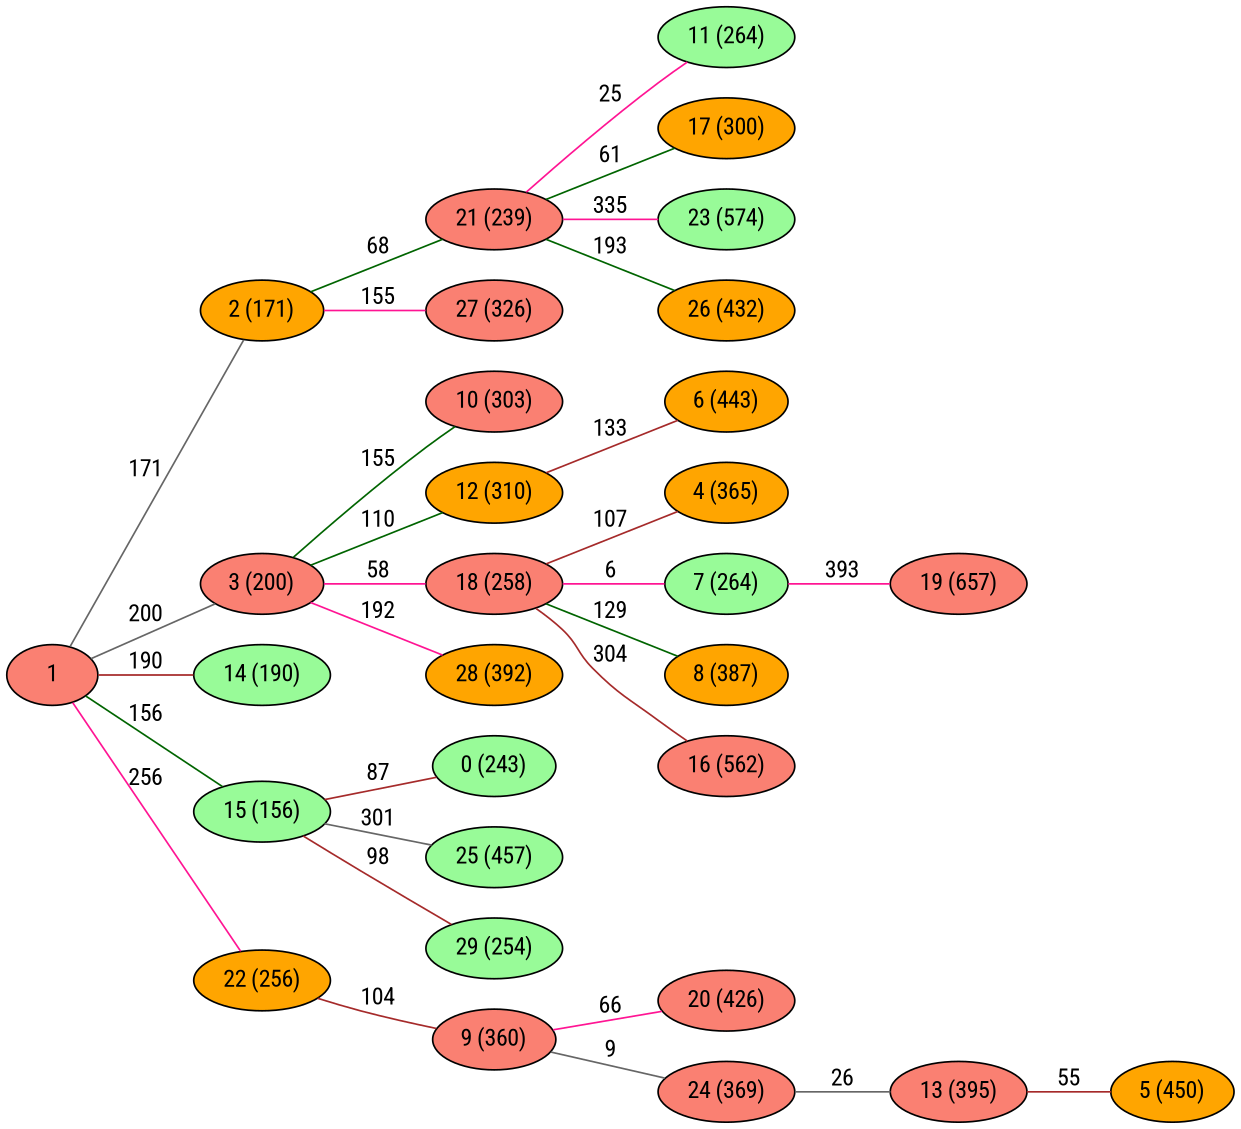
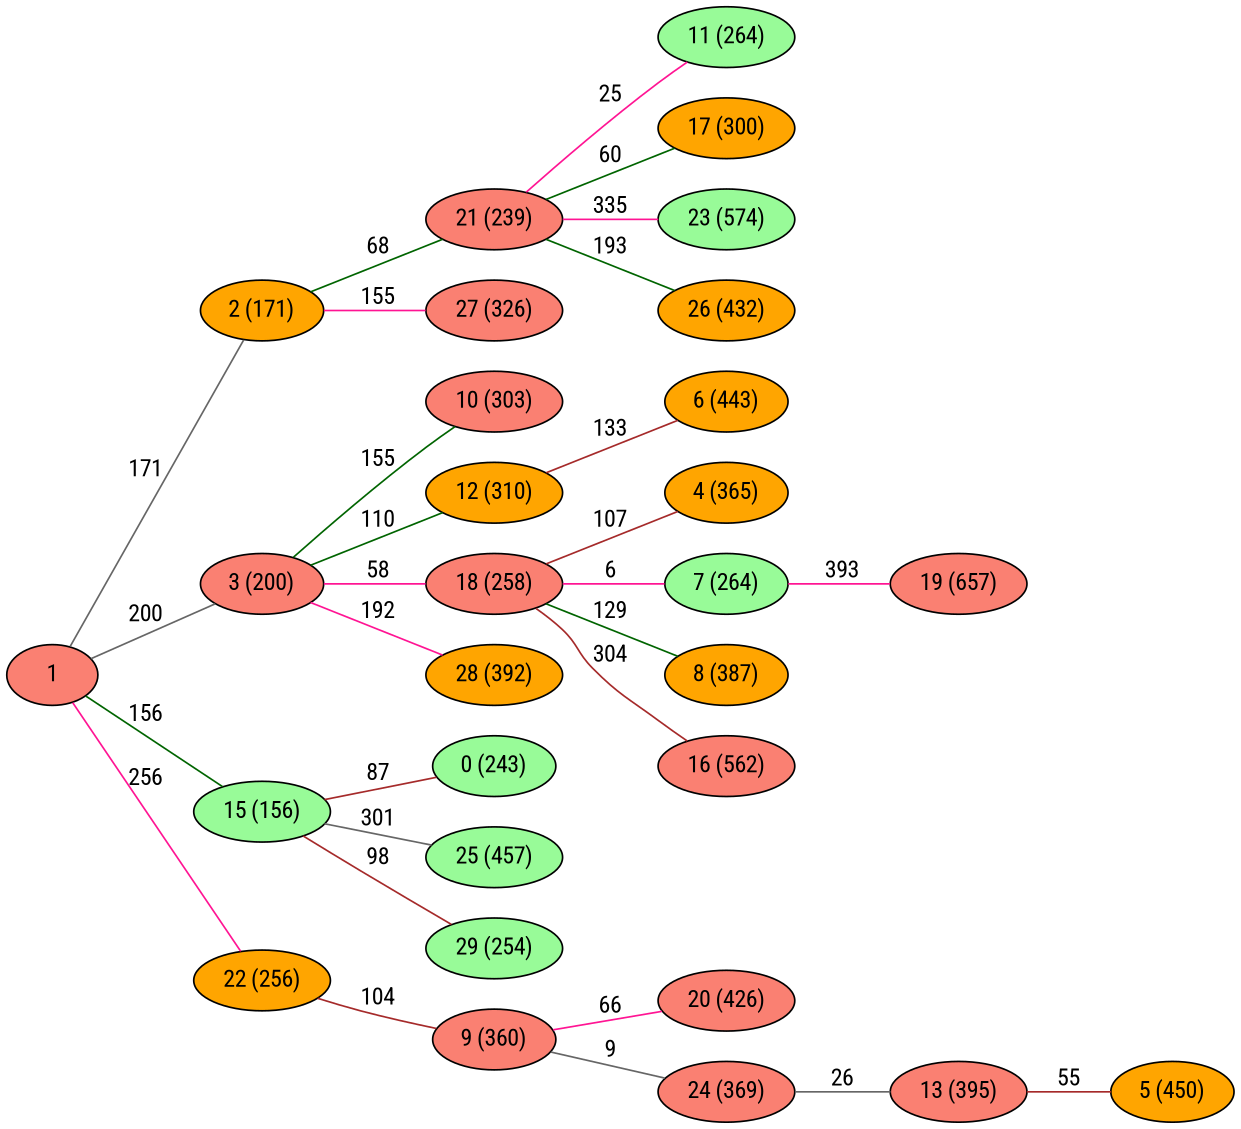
edge "17 (300)" -- "21 (239)": label "61" -> "60"
node "14 (190)": removed
